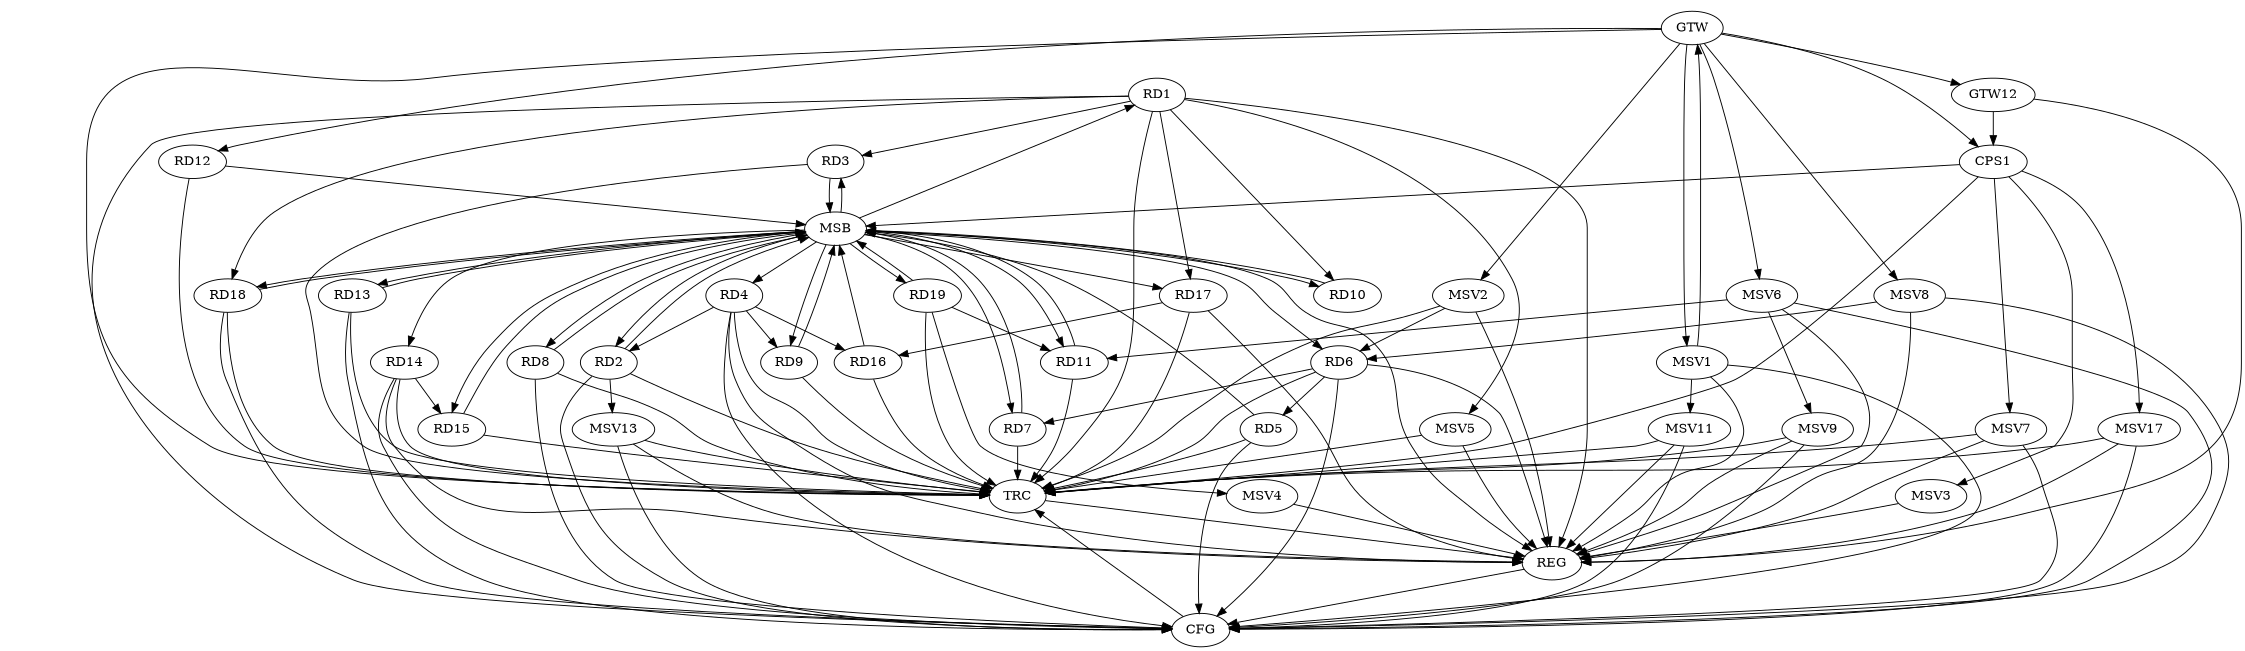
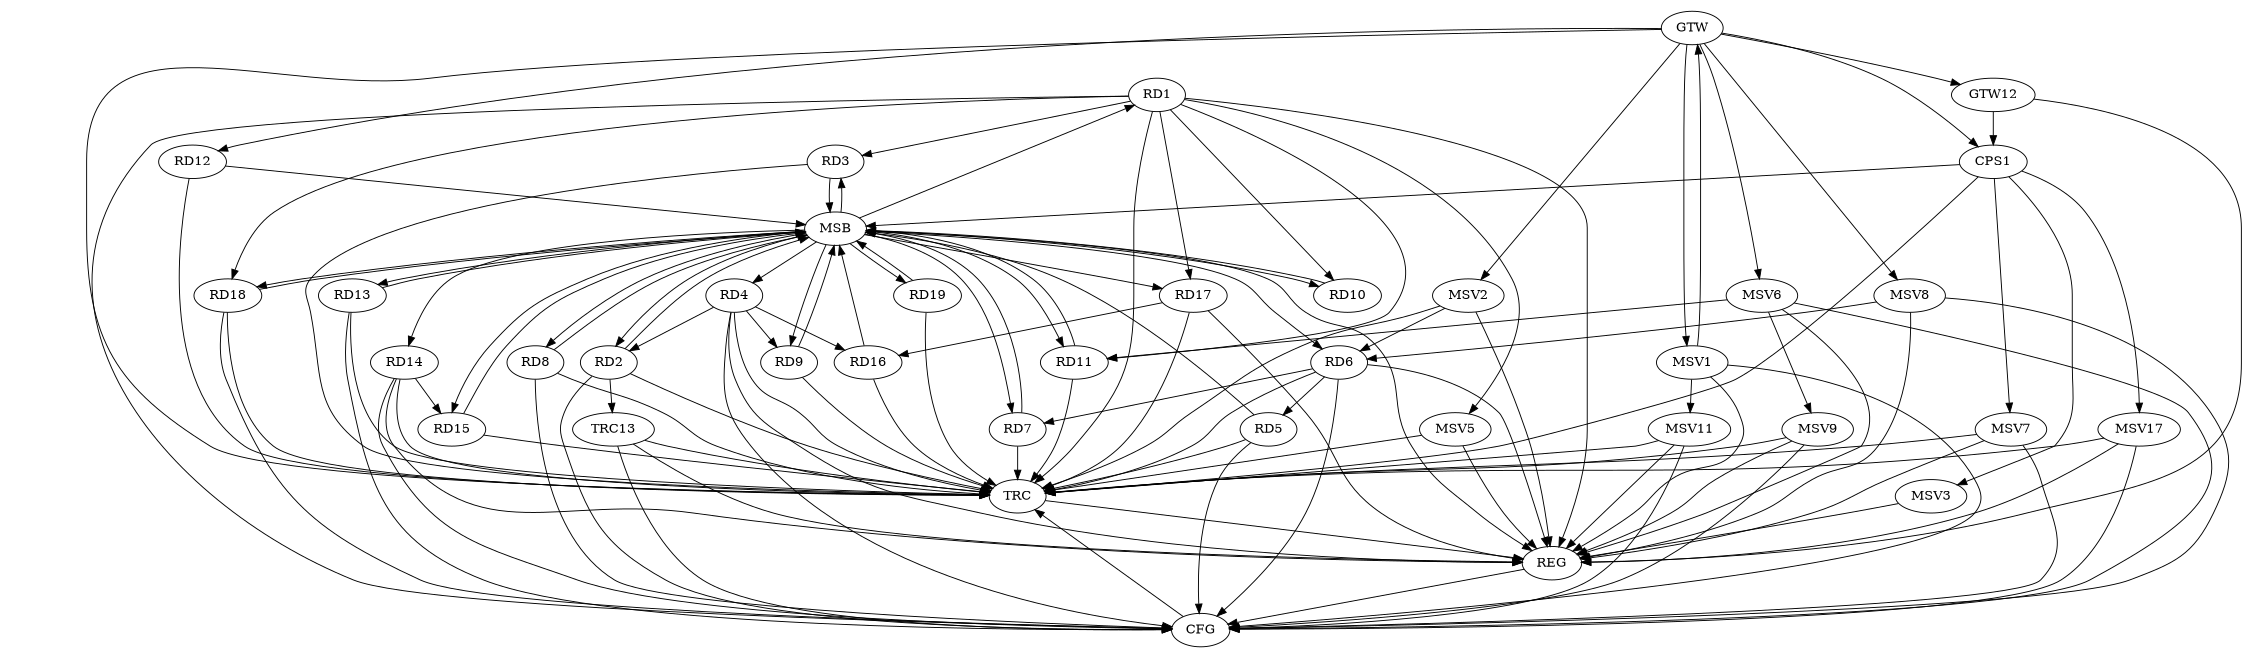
edge "RD19" -> "RD11": now "RD1" -> "RD11"
node "MSV13": label "MSV13" -> "TRC13"
node "MSV4": removed
